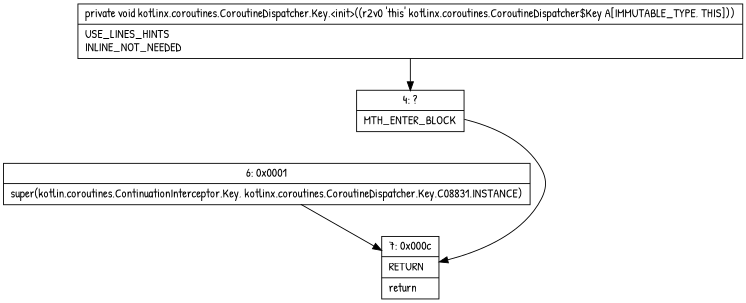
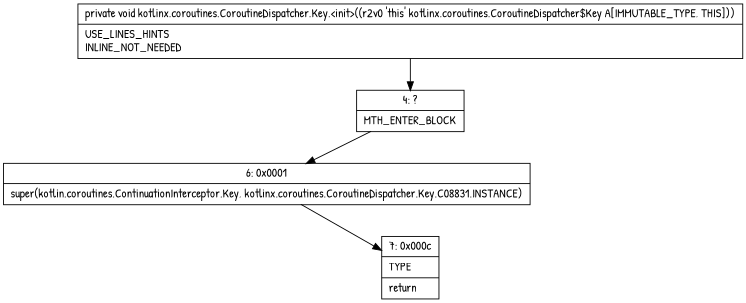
edge "4: ?" -> "7: 0x000c": now "4: ?" -> "6: 0x0001"
node "7: 0x000c": text "RETURN" -> "TYPE"
